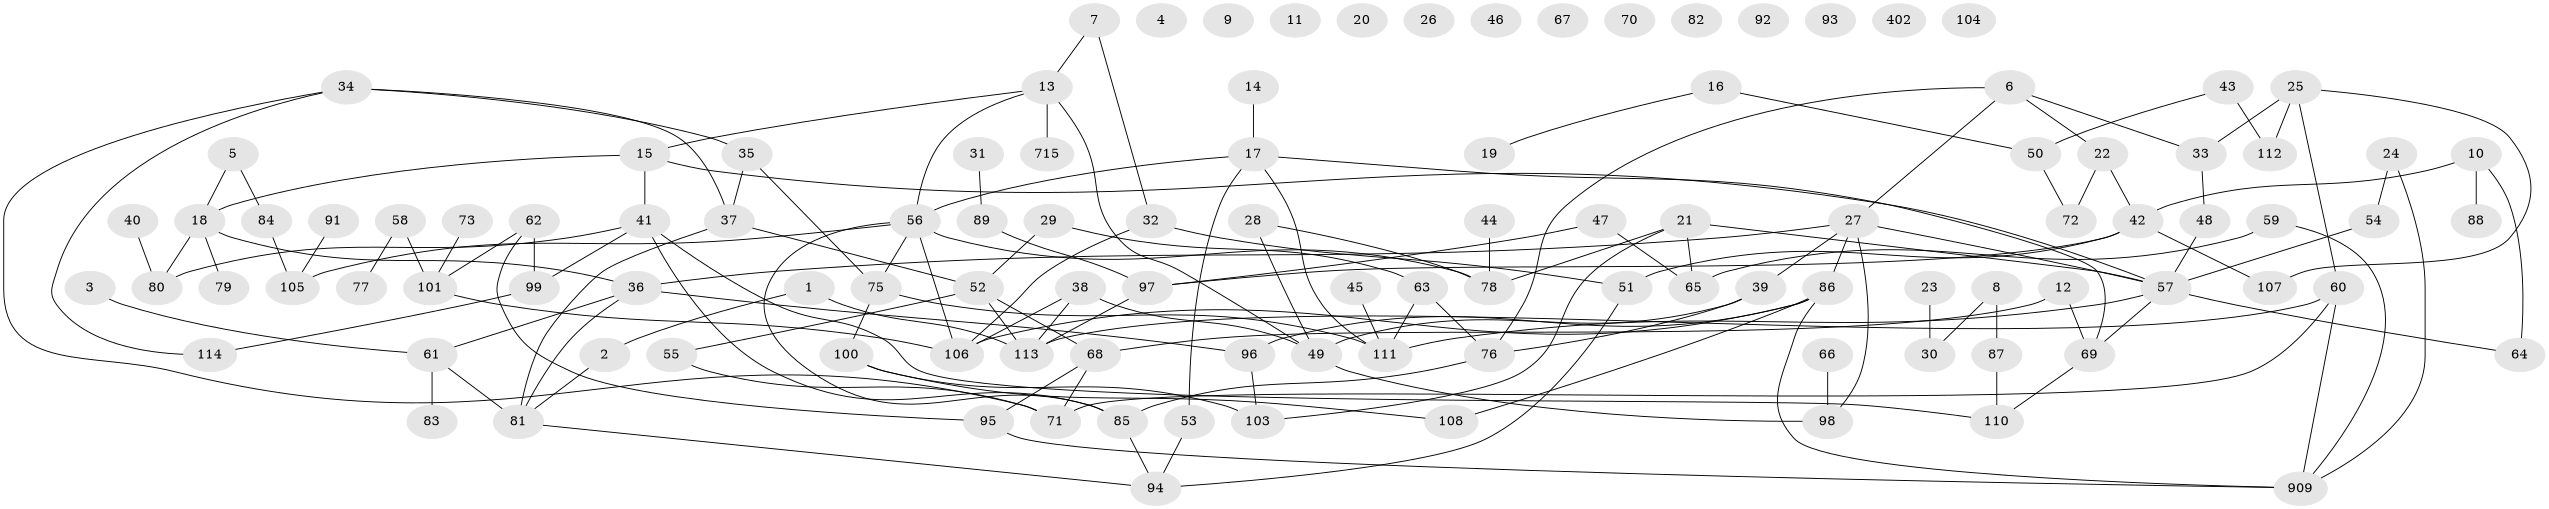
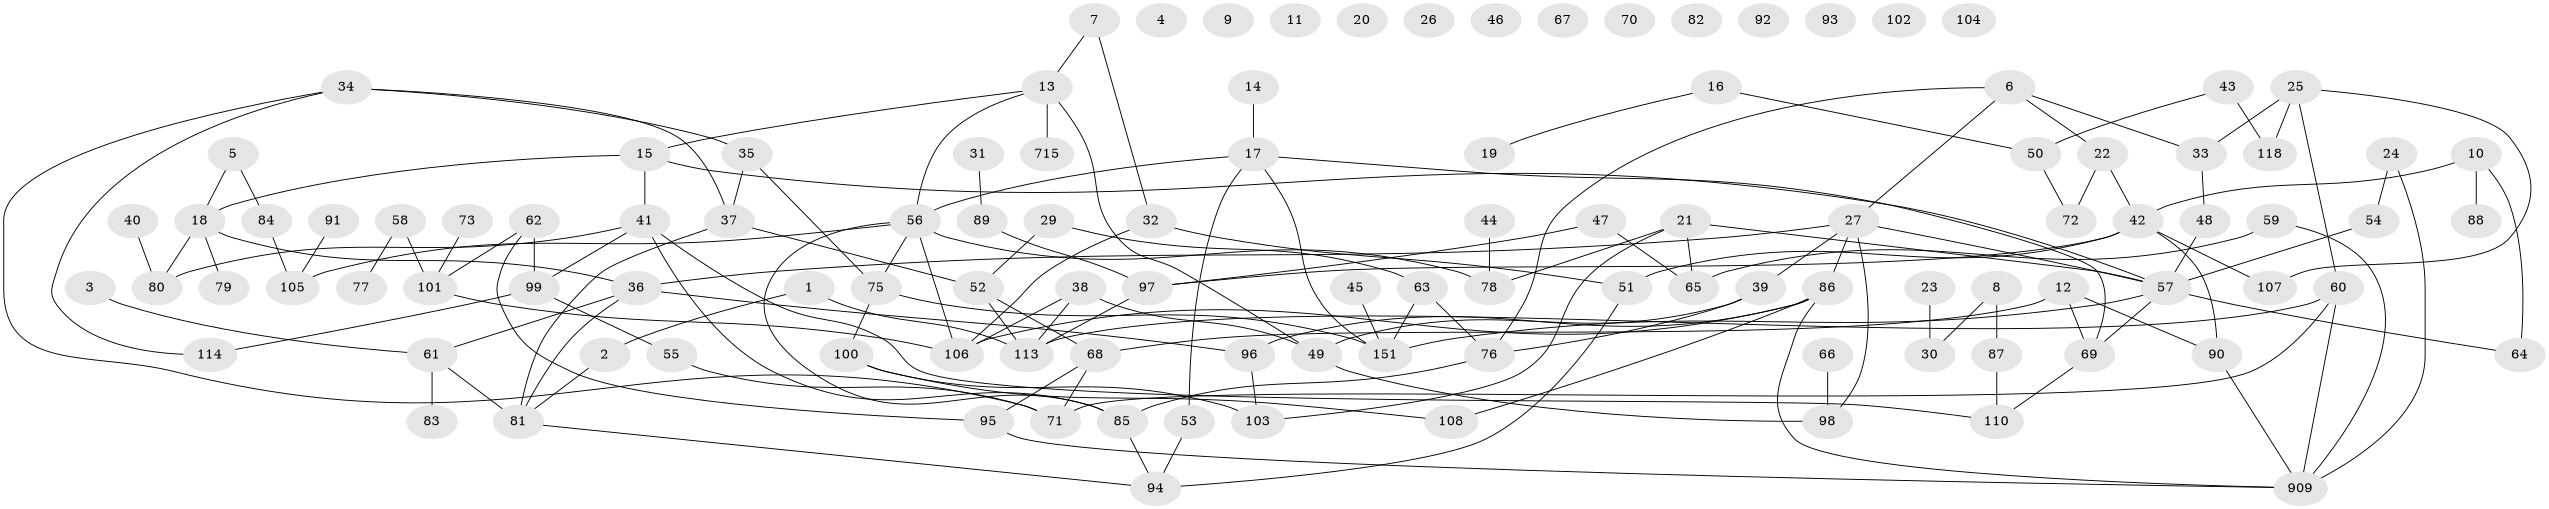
node "402": label "402" -> "102"
node "112": label "112" -> "118"
node "28": removed
edge "52" -- "55": now "99" -- "55"
node "111": label "111" -> "151"
node "90": added
